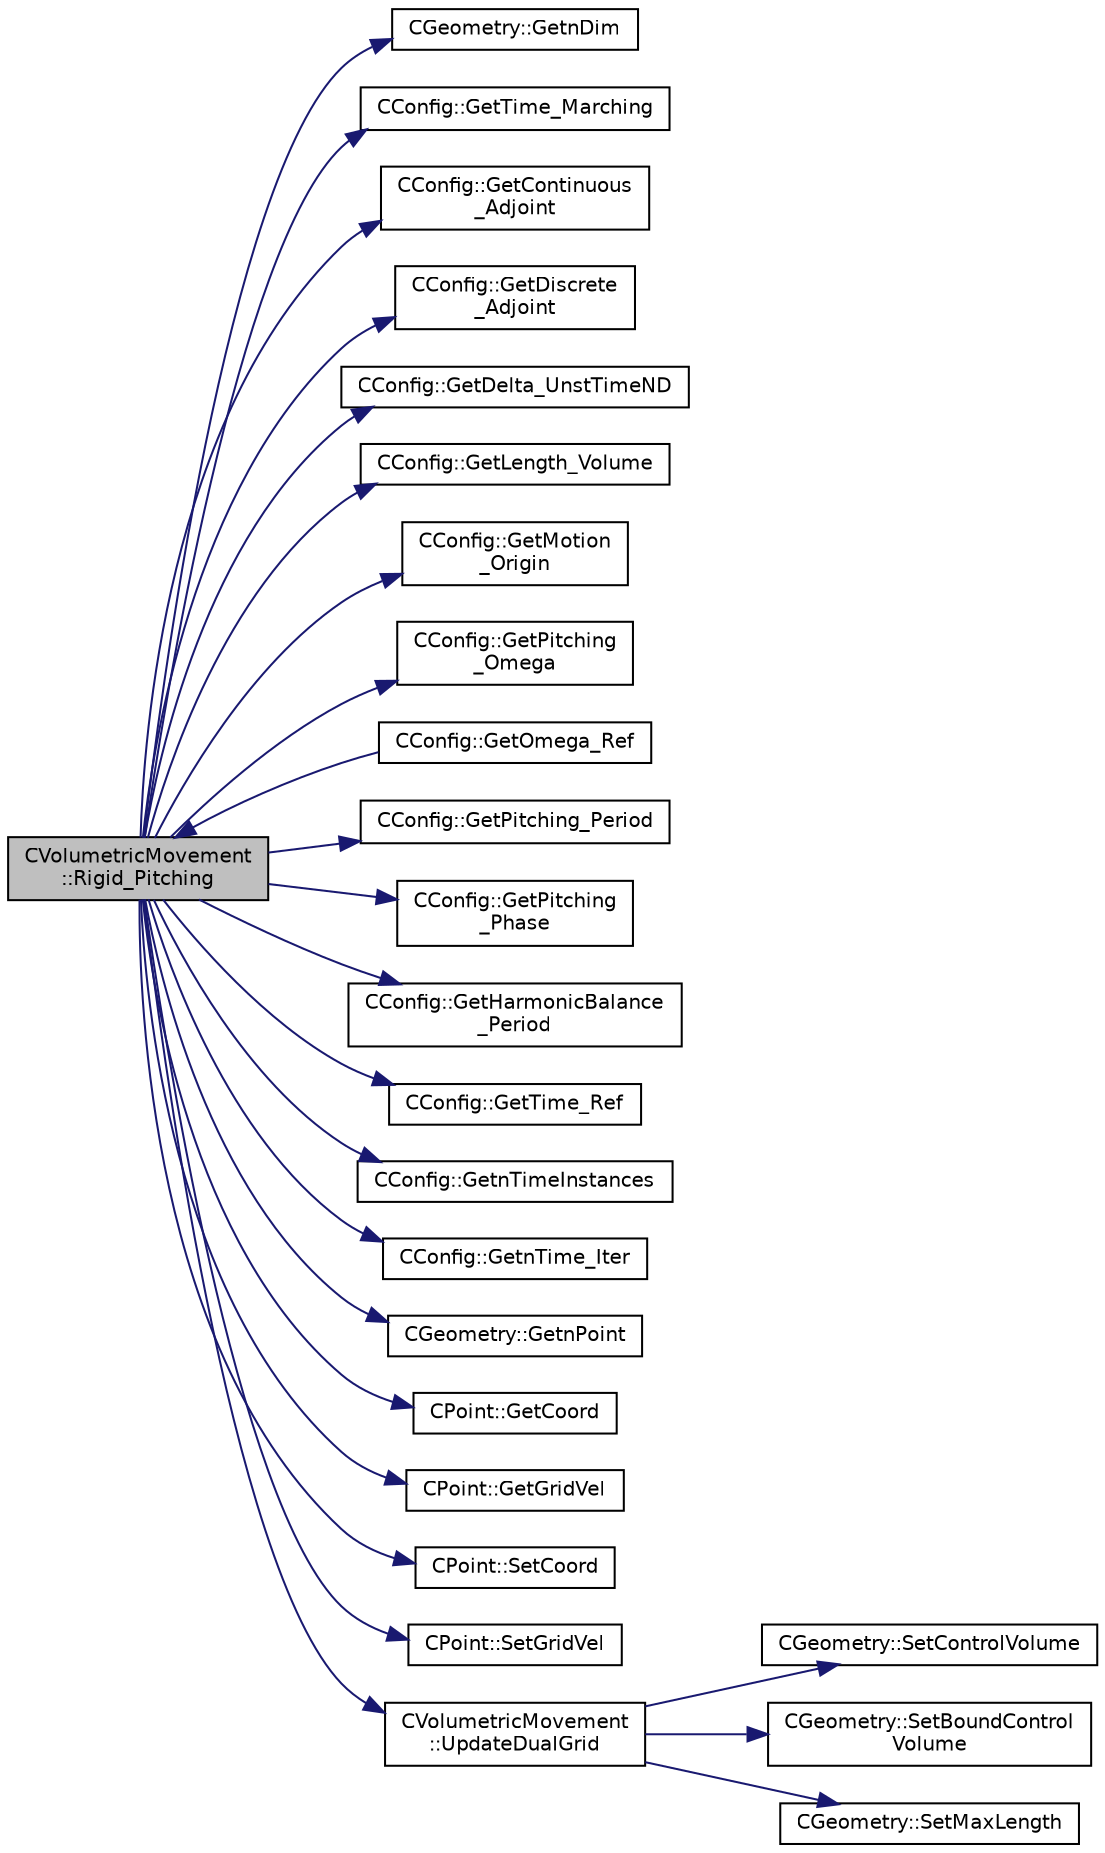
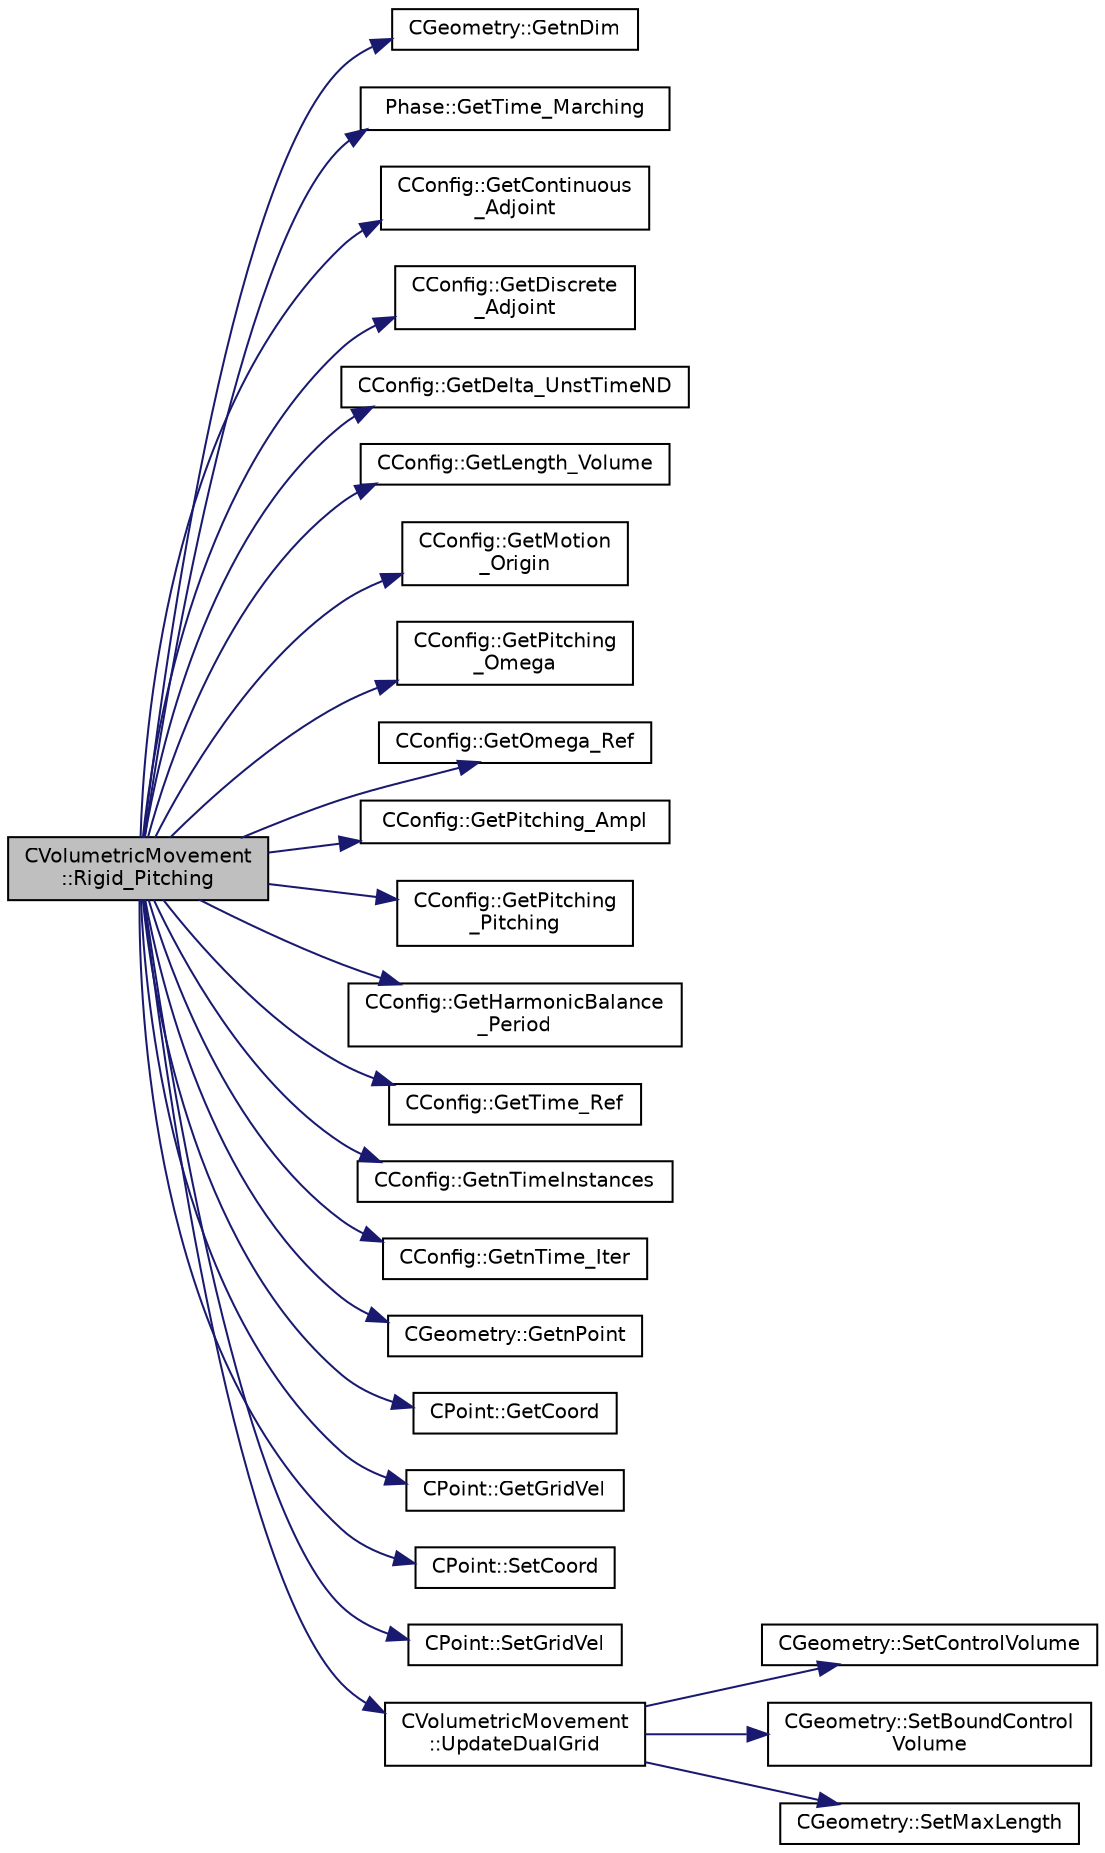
node "CConfig::GetTime_Marching": label "CConfig::GetTime_Marching" -> "Phase::GetTime_Marching"
edge "CConfig::GetOmega_Ref" -> "CVolumetricMovement ::Rigid_Pitching": reversed
node "CConfig::GetPitching_Period": label "CConfig::GetPitching_Period" -> "CConfig::GetPitching_Ampl"
node "CConfig::GetPitching _Phase": label "CConfig::GetPitching _Phase" -> "CConfig::GetPitching _Pitching"
